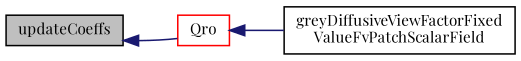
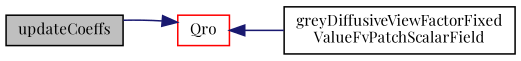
edge "Qro" -> "updateCoeffs": reversed
